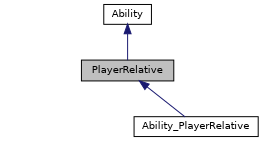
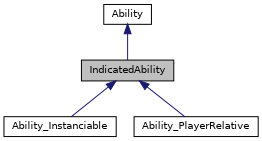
node "PlayerRelative": label "PlayerRelative" -> "IndicatedAbility"
node "Ability_Instanciable": added
